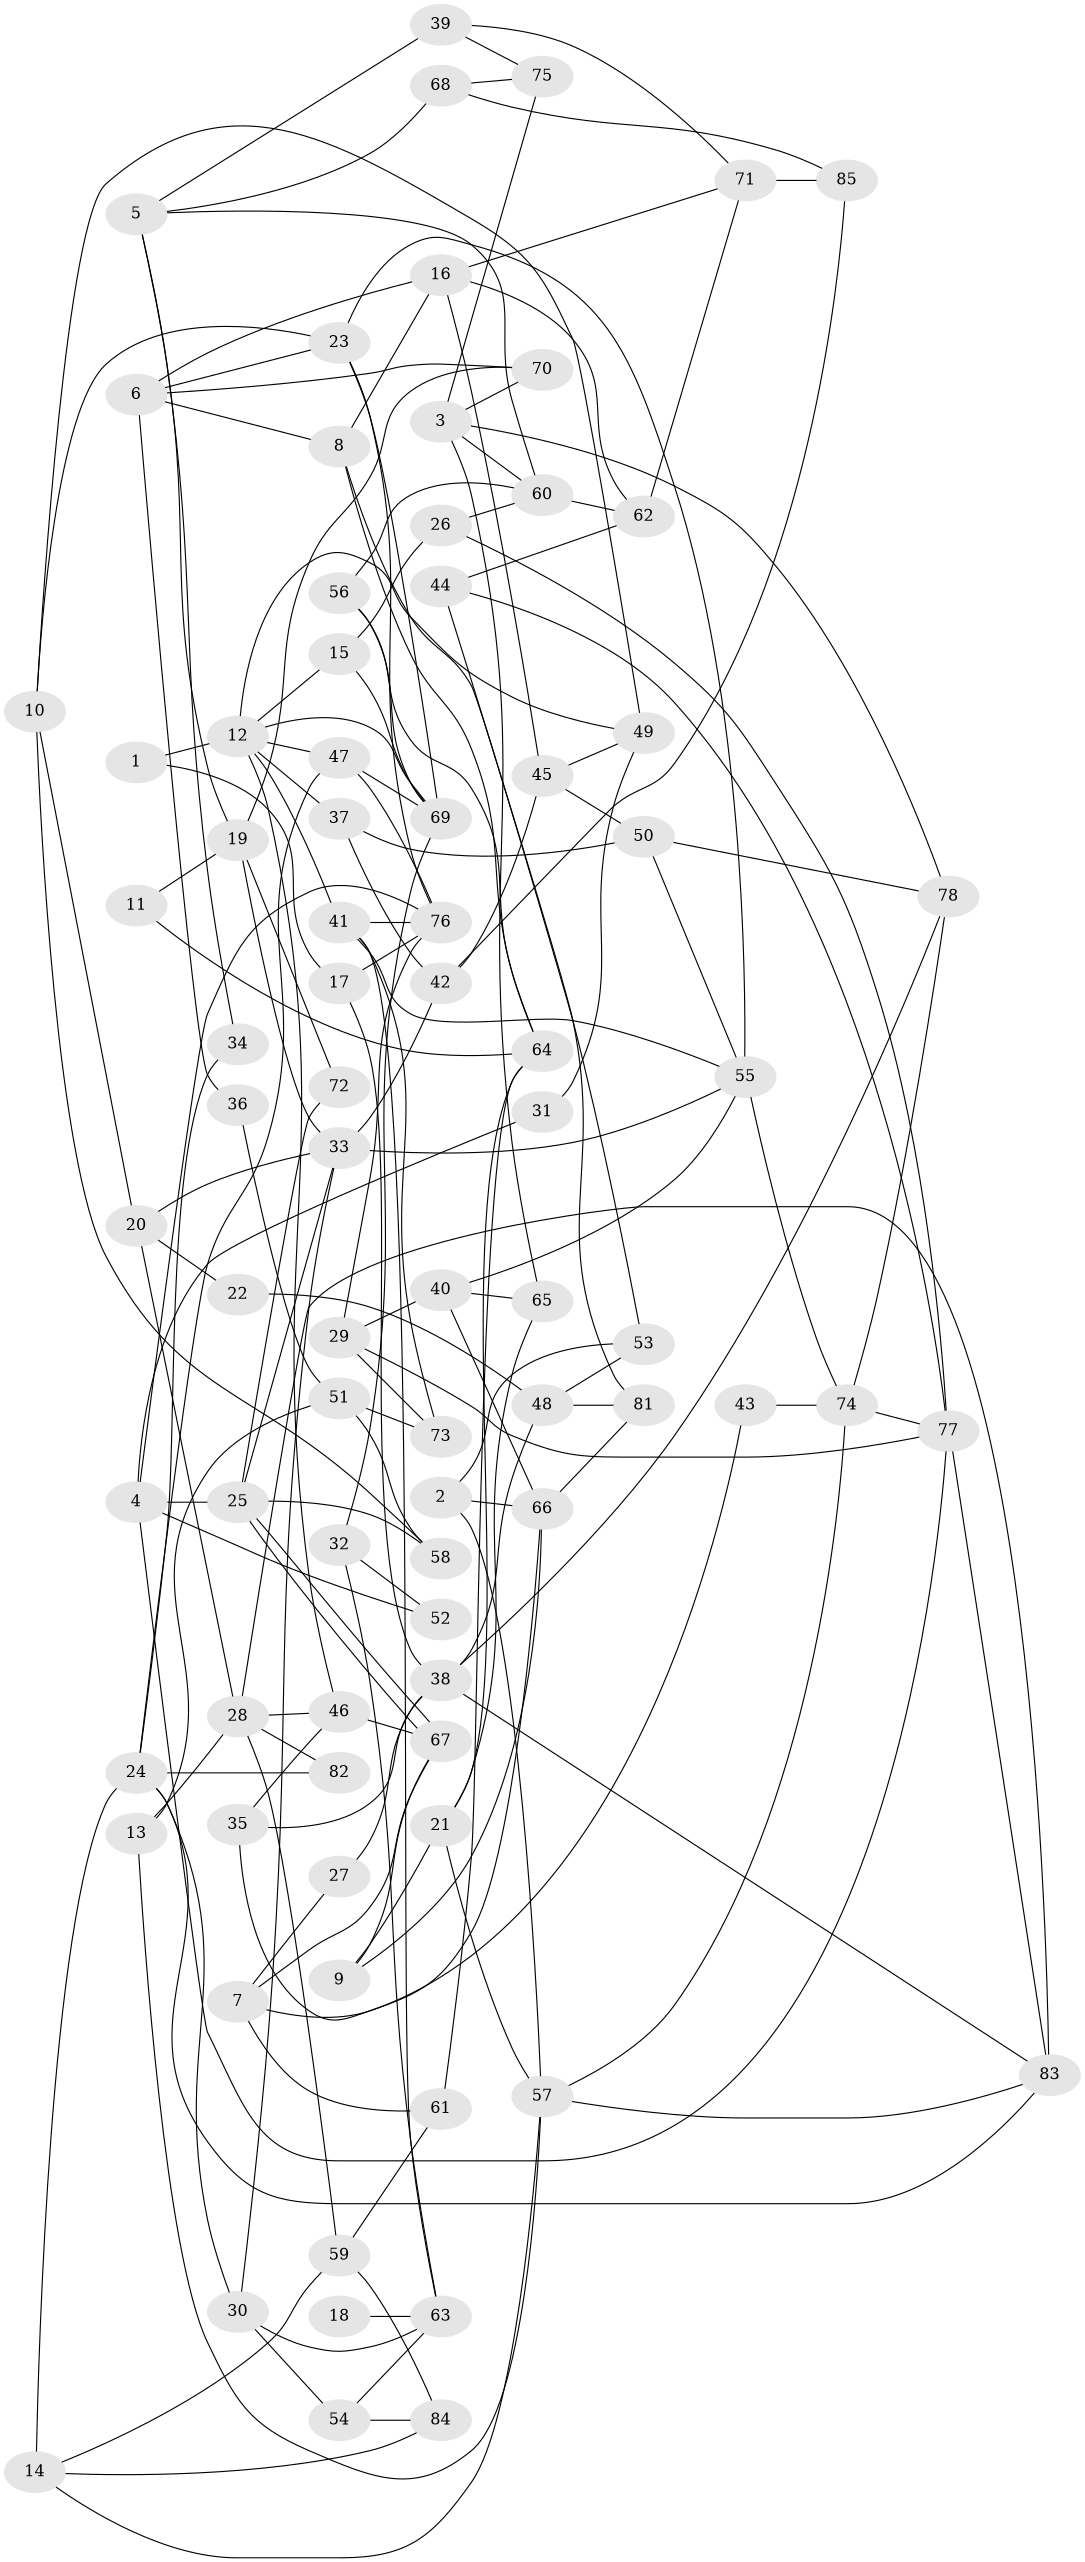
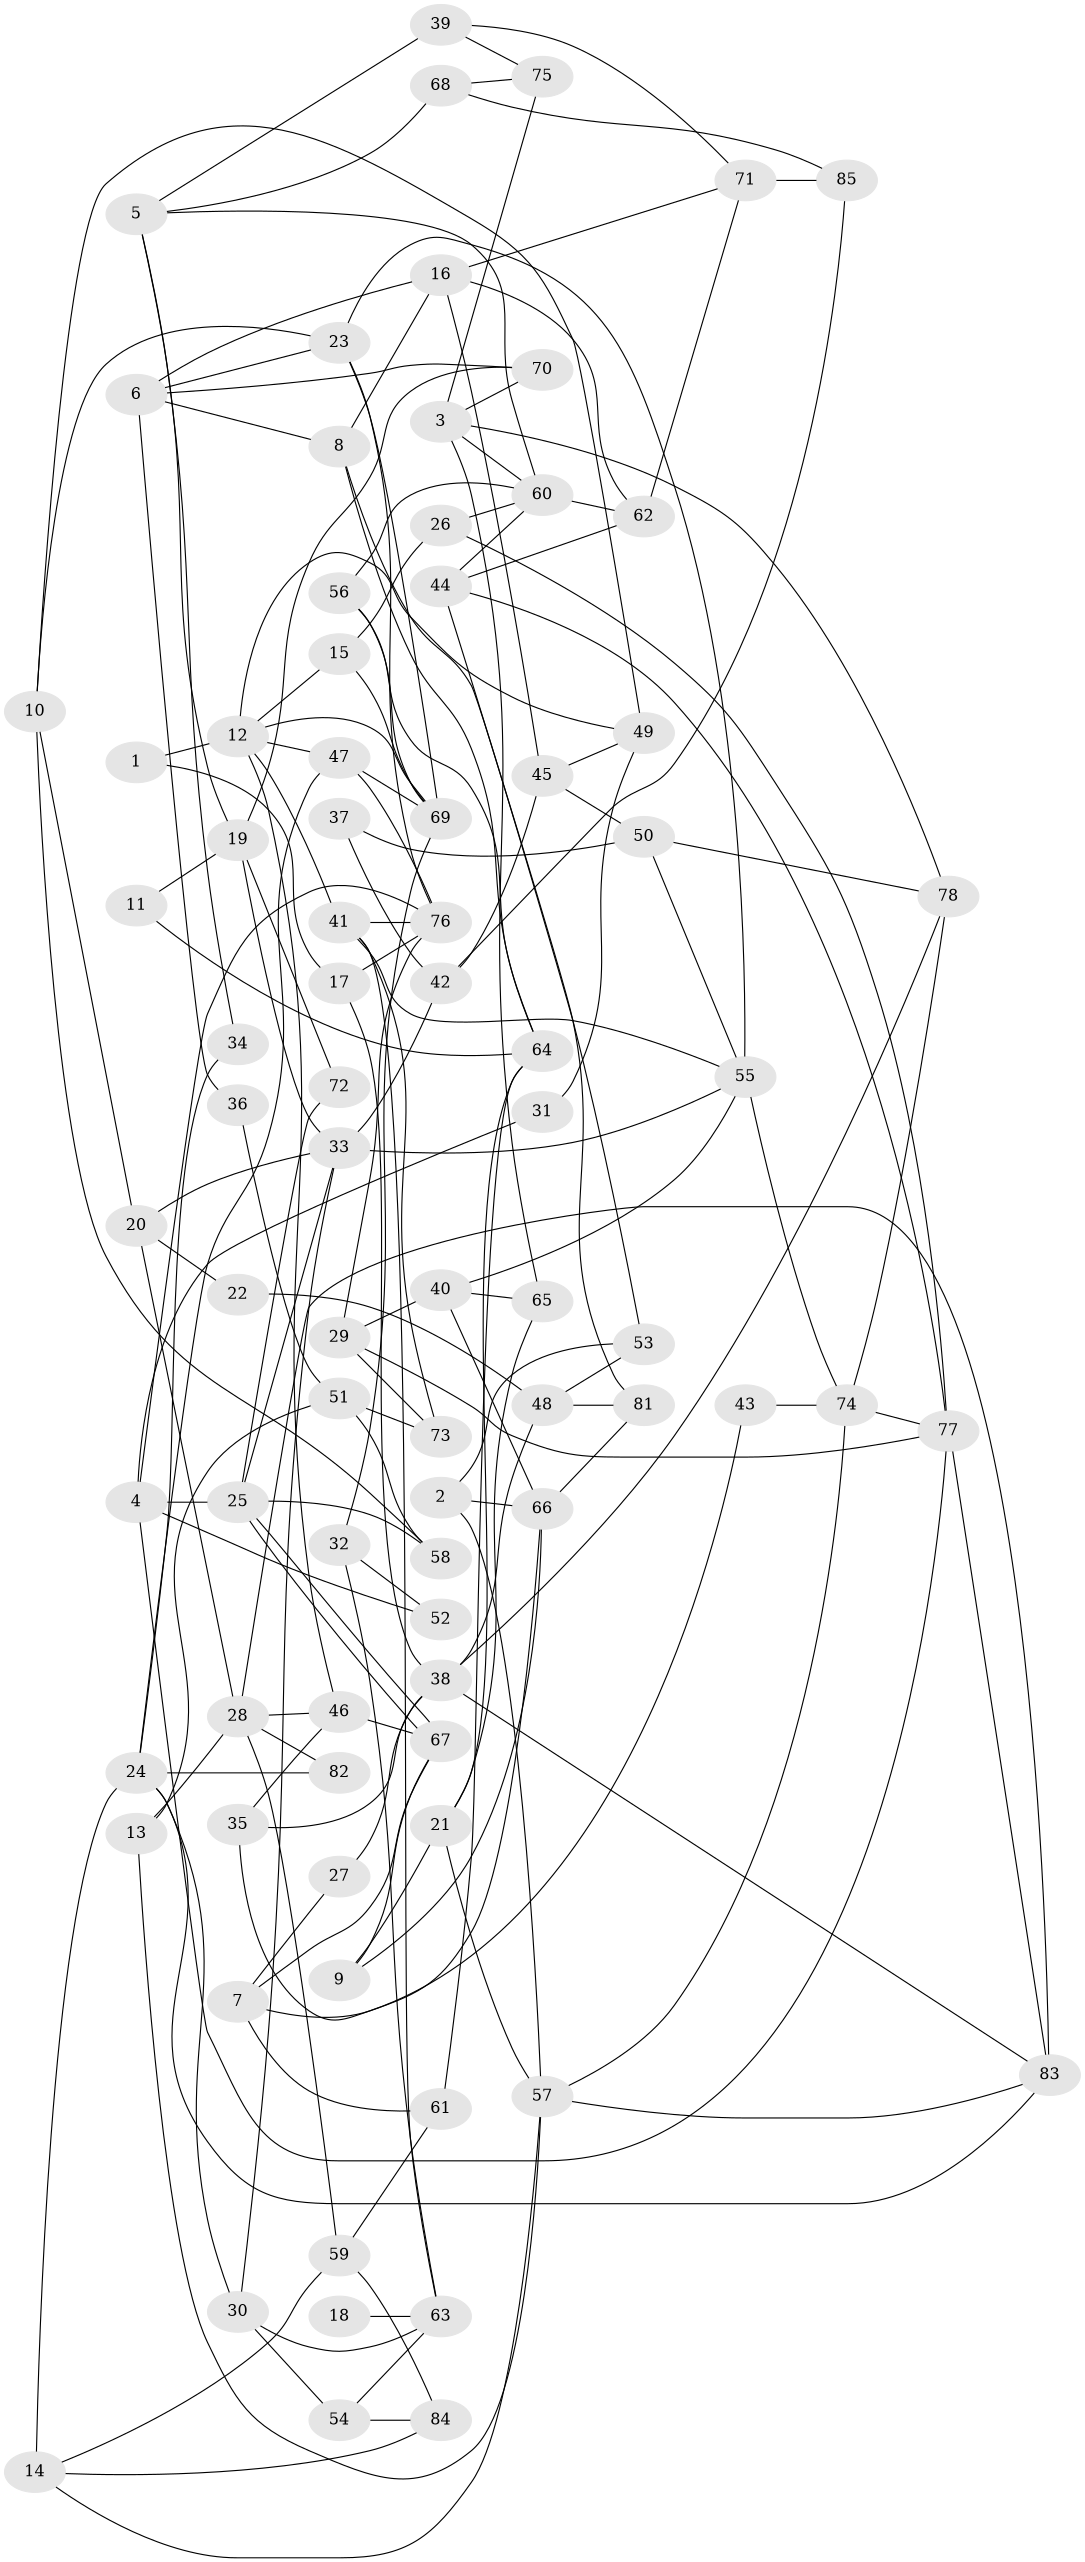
edge "60" -- "44": added
edge "12" -- "37": removed
